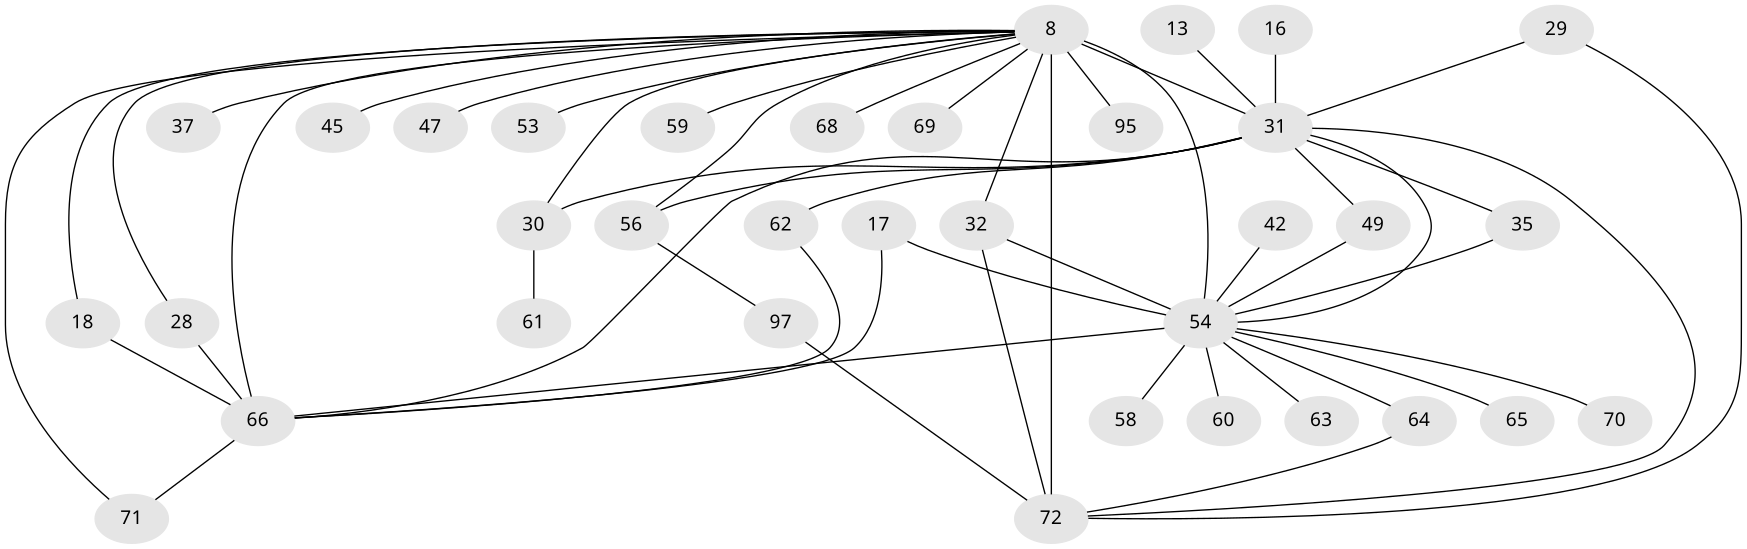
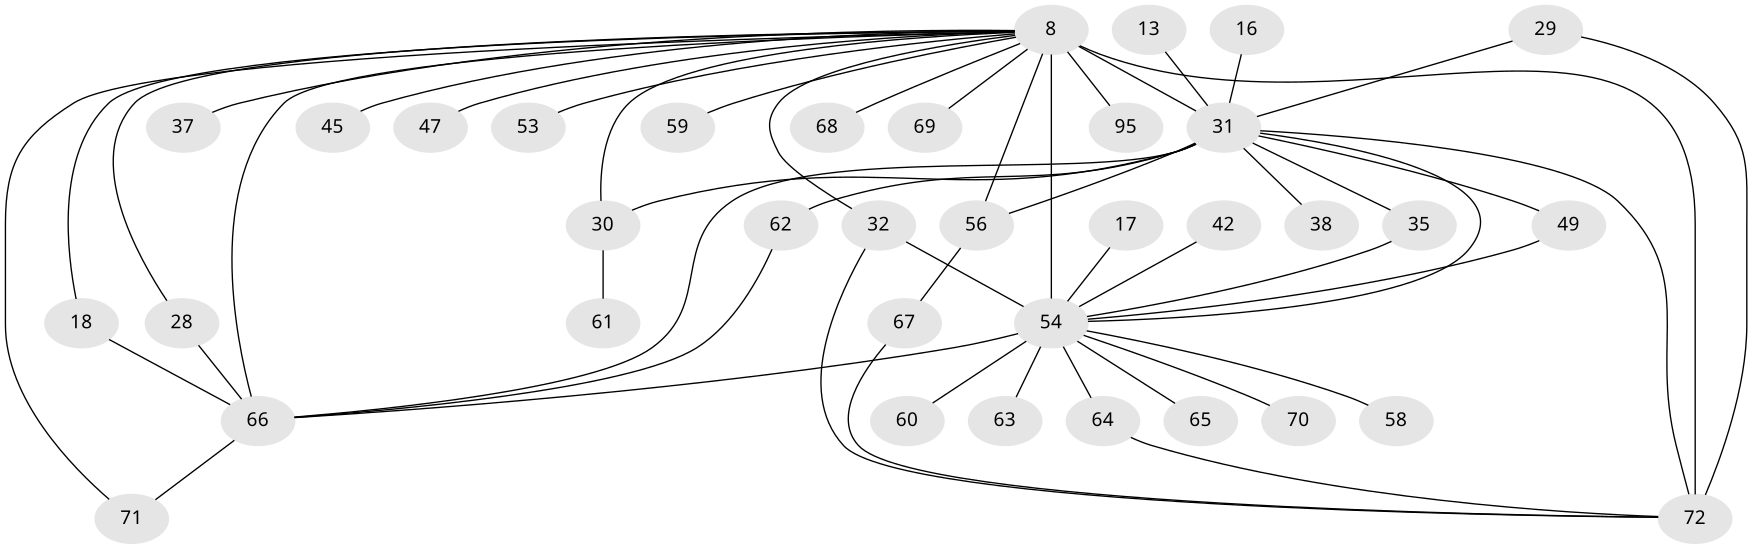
node "38": added
node "97": label "97" -> "67"
edge "17" -- "66": removed
